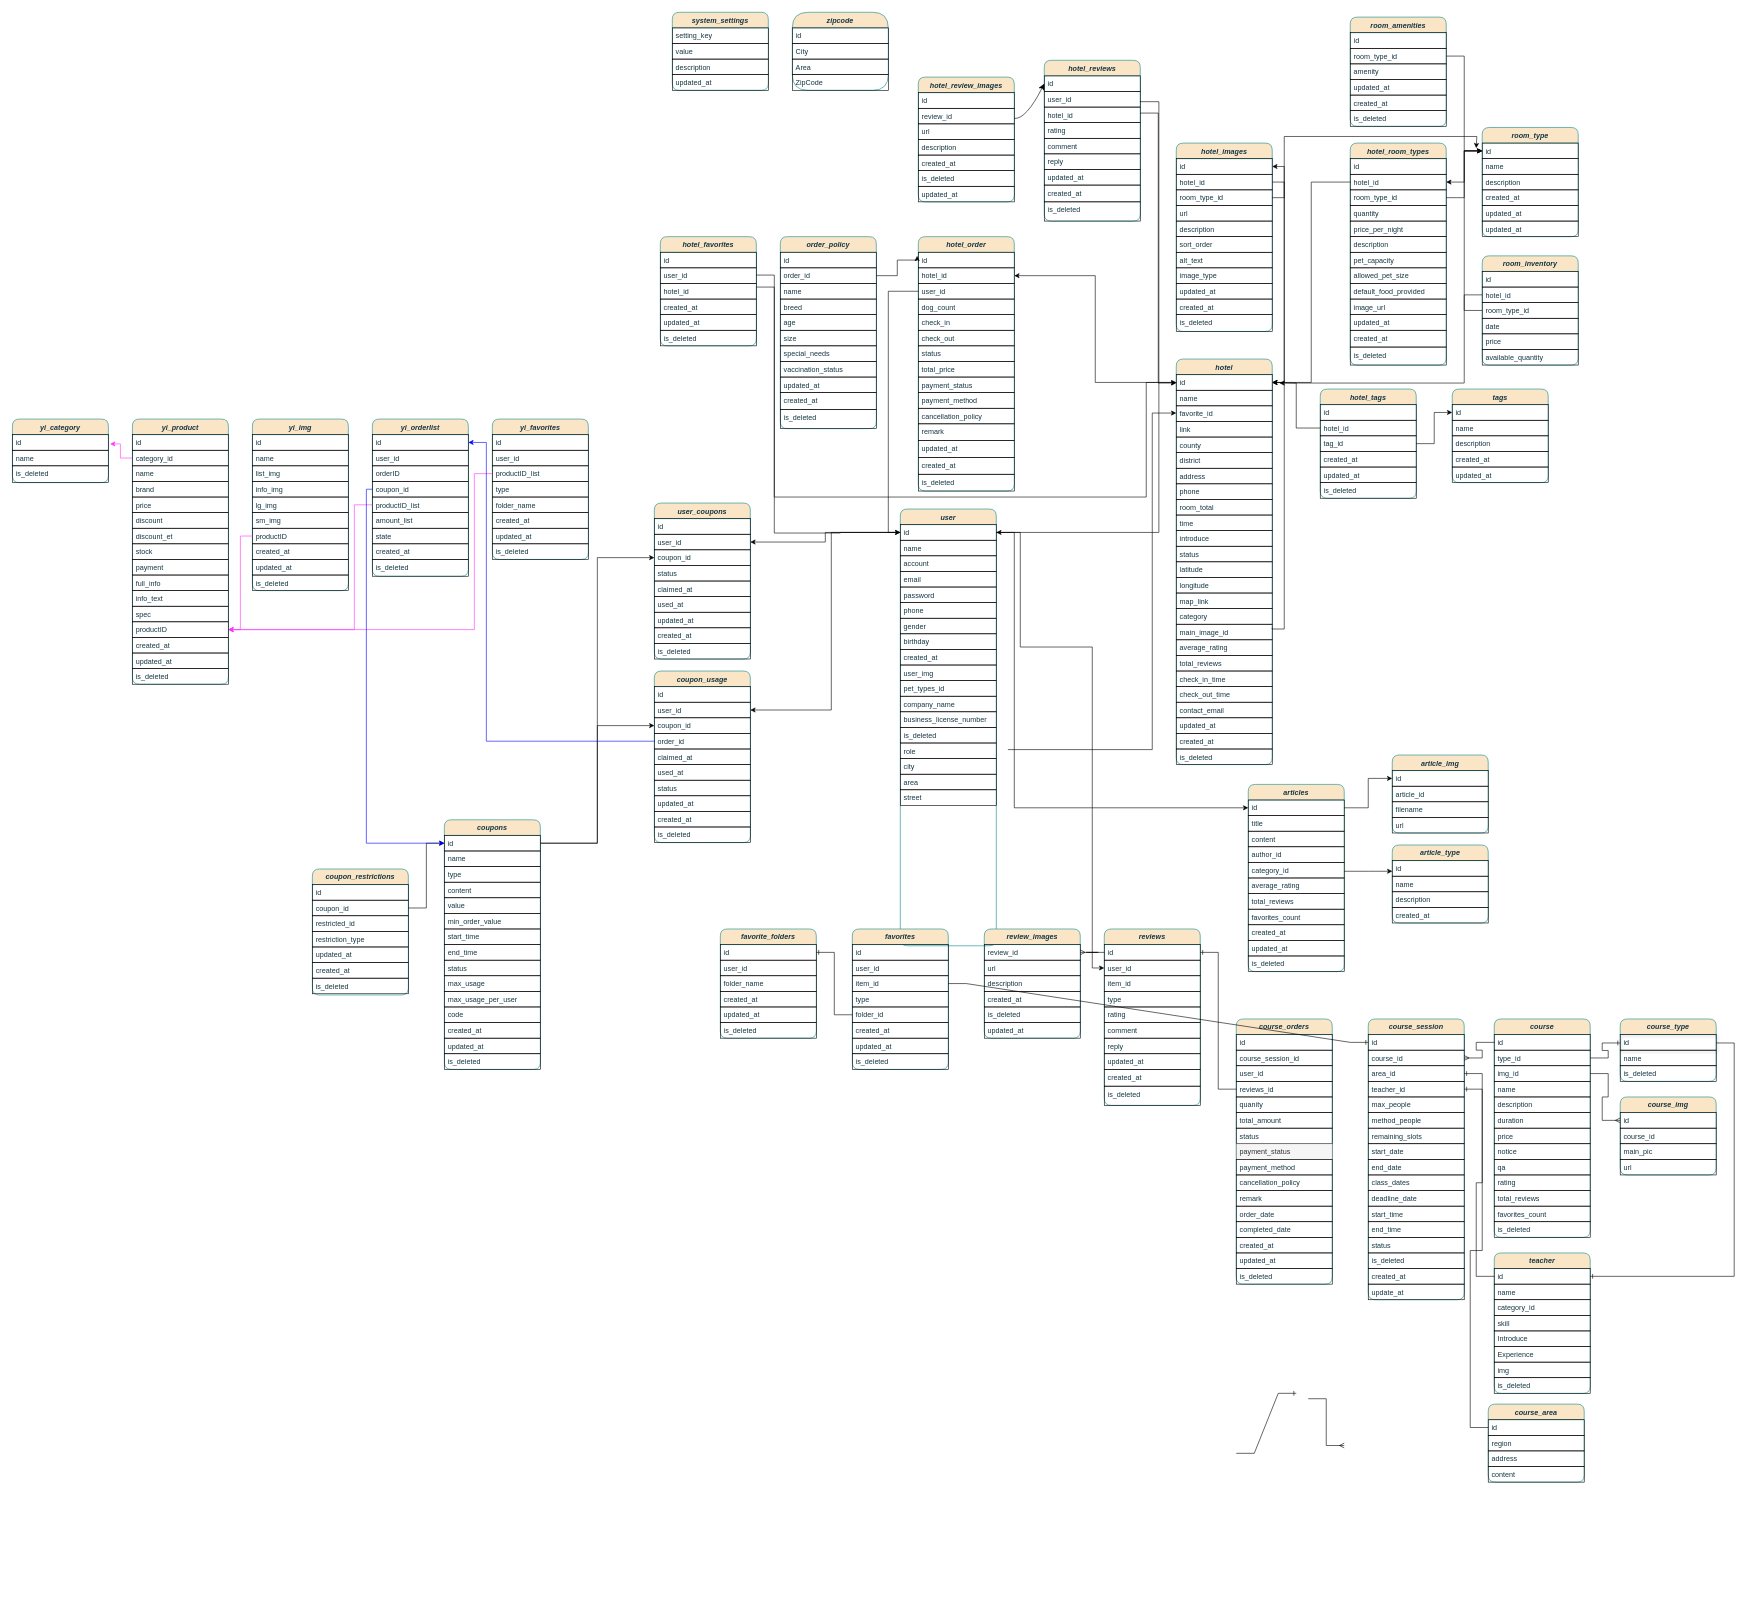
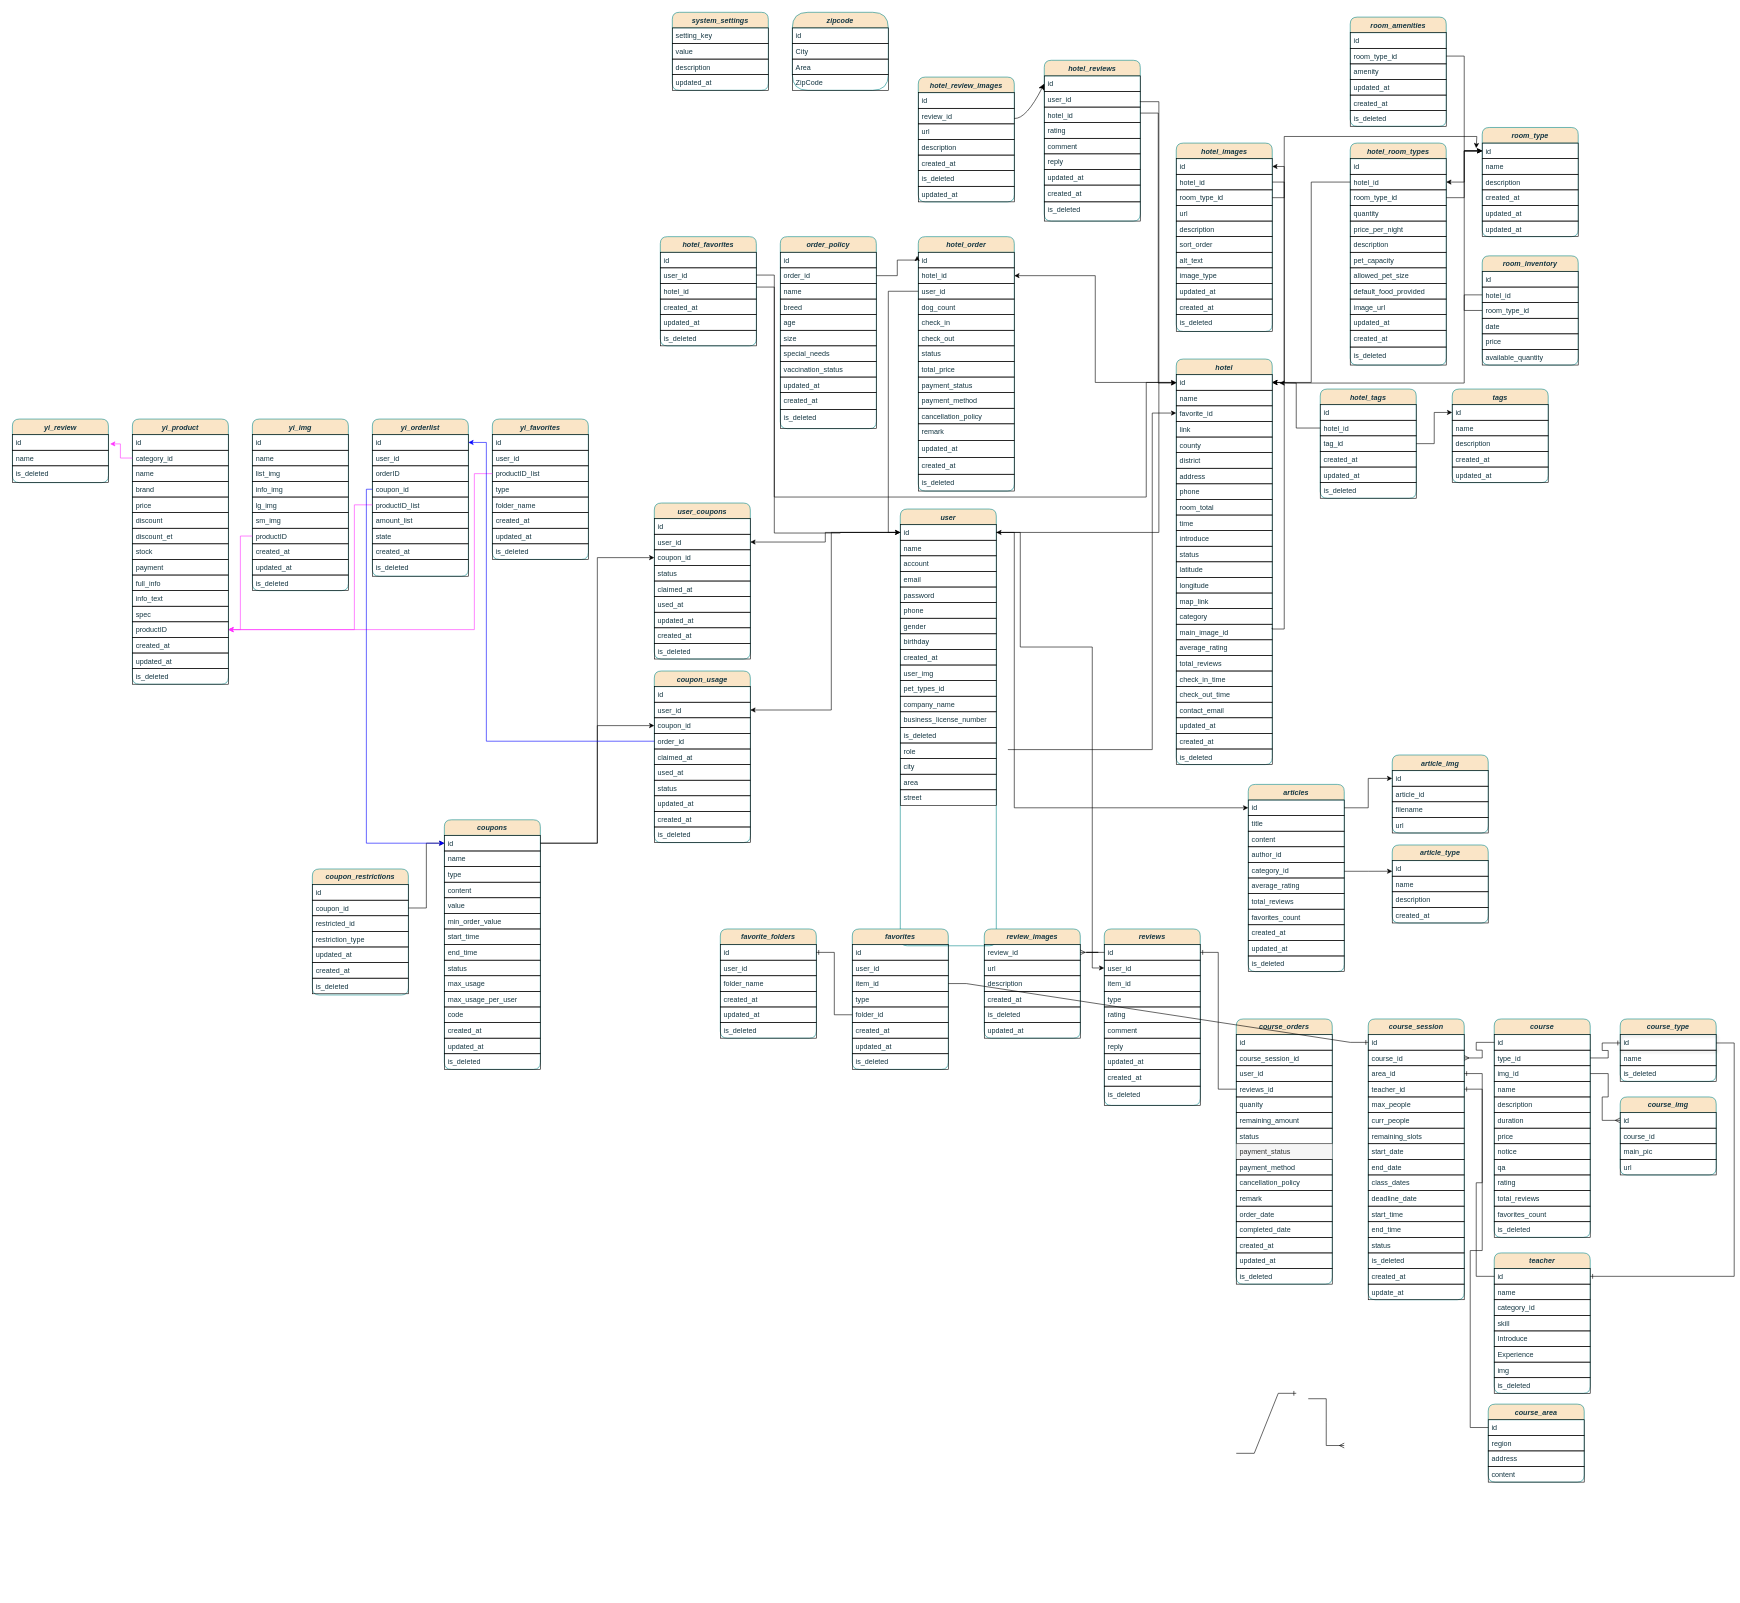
node "yi_category": label "yi_category" -> "yi_review"
node "total_amount": label "total_amount" -> "remaining_amount"
node "method_people": label "method_people" -> "curr_people"
